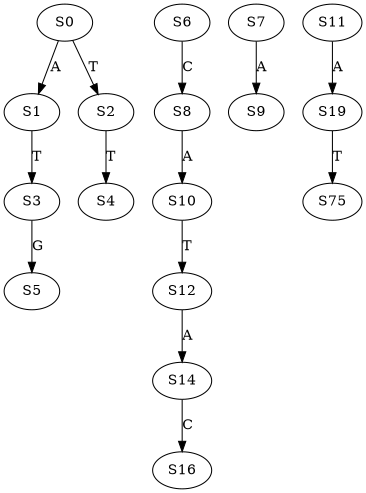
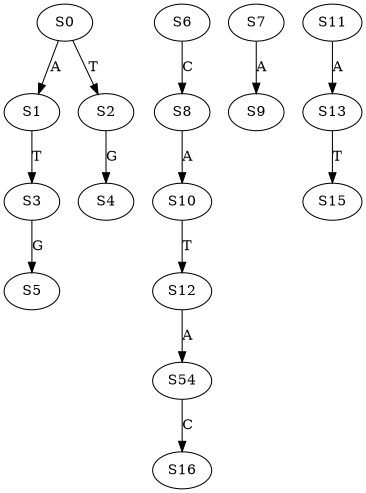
node "S19": label "S19" -> "S13"
edge "S2" -> "S4": label "T" -> "G"
node "S75": label "S75" -> "S15"
node "S14": label "S14" -> "S54"
